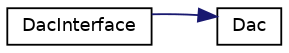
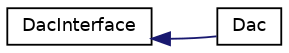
edge "DacInterface" -> "Dac": reversed
